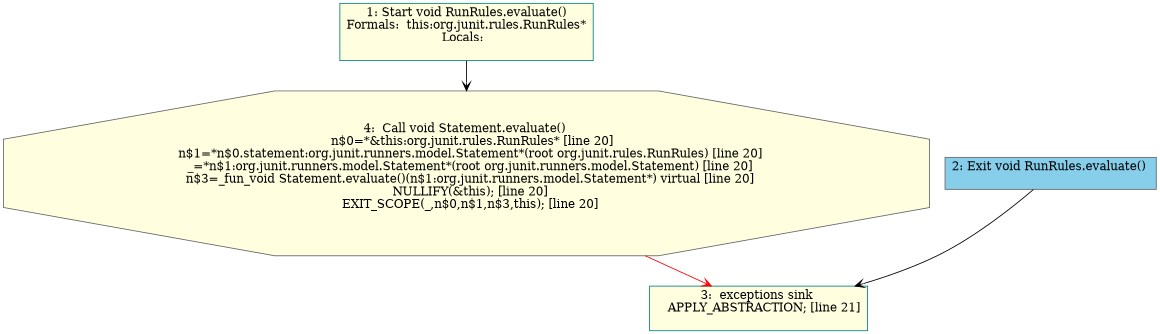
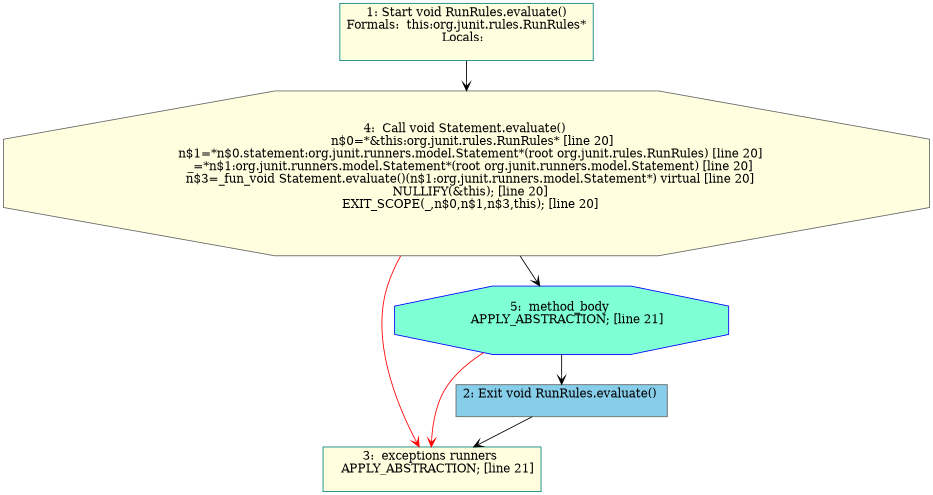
node "3:  exceptions sink APPLY_ABSTRACTION; [line 21]": label "3:  exceptions sink APPLY_ABSTRACTION; [line 21]" -> "3:  exceptions runners APPLY_ABSTRACTION; [line 21]"
node "5:  method_body APPLY_ABSTRACTION; [line 21]": added
